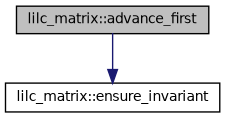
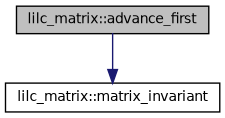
node "lilc_matrix::ensure_invariant": label "lilc_matrix::ensure_invariant" -> "lilc_matrix::matrix_invariant"
